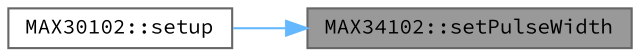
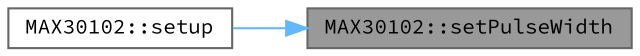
node "MAX34102::setPulseWidth": label "MAX34102::setPulseWidth" -> "MAX30102::setPulseWidth"
